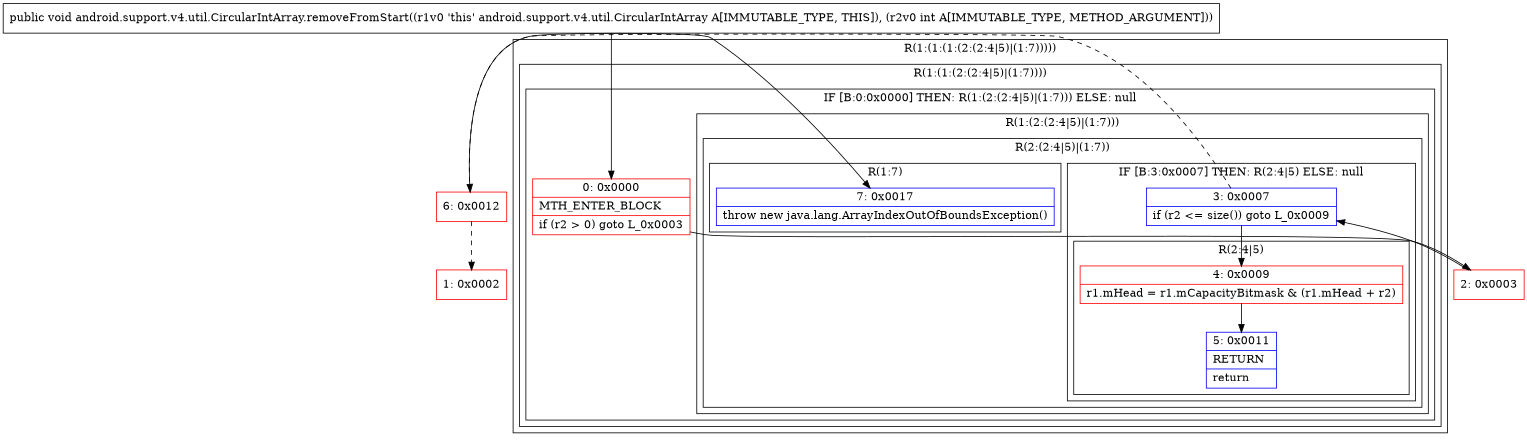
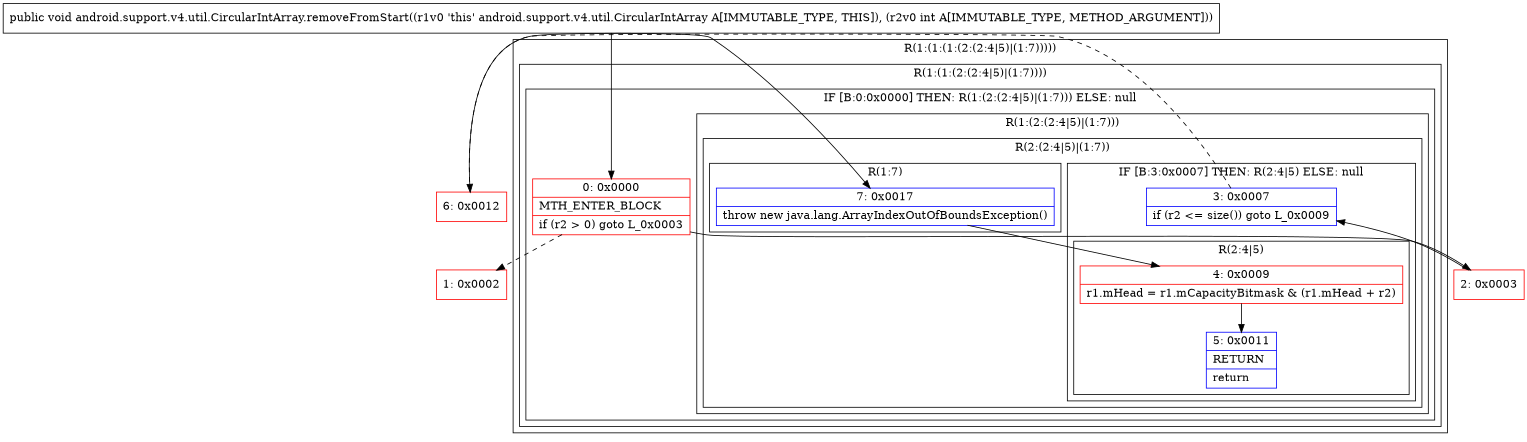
edge "6: 0x0012" -> "1: 0x0002": now "0: 0x0000" -> "1: 0x0002"
edge "3: 0x0007" -> "4: 0x0009": now "7: 0x0017" -> "4: 0x0009"
